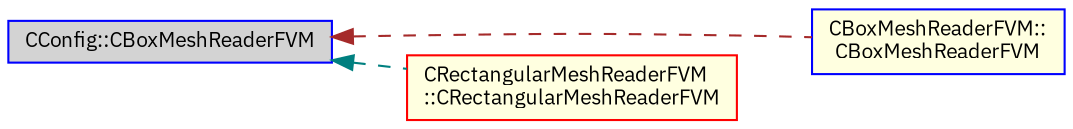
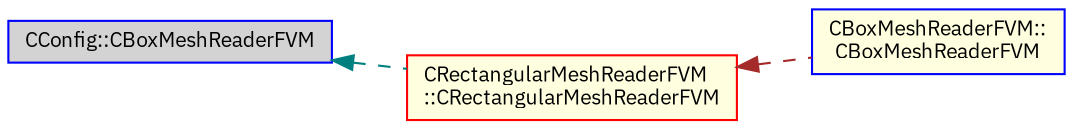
edge "CBoxMeshReaderFVM:: CBoxMeshReaderFVM" -> "CConfig::CBoxMeshReaderFVM": now "CBoxMeshReaderFVM:: CBoxMeshReaderFVM" -> "CRectangularMeshReaderFVM ::CRectangularMeshReaderFVM"
